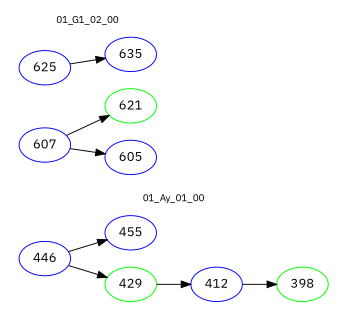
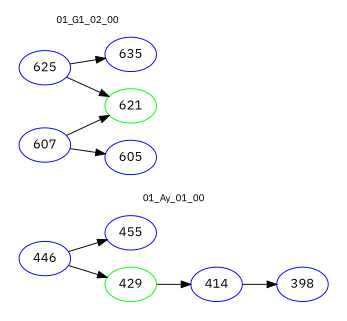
edge "625" -> "621": added
node "412": label "412" -> "414"
node "398": color green -> blue
